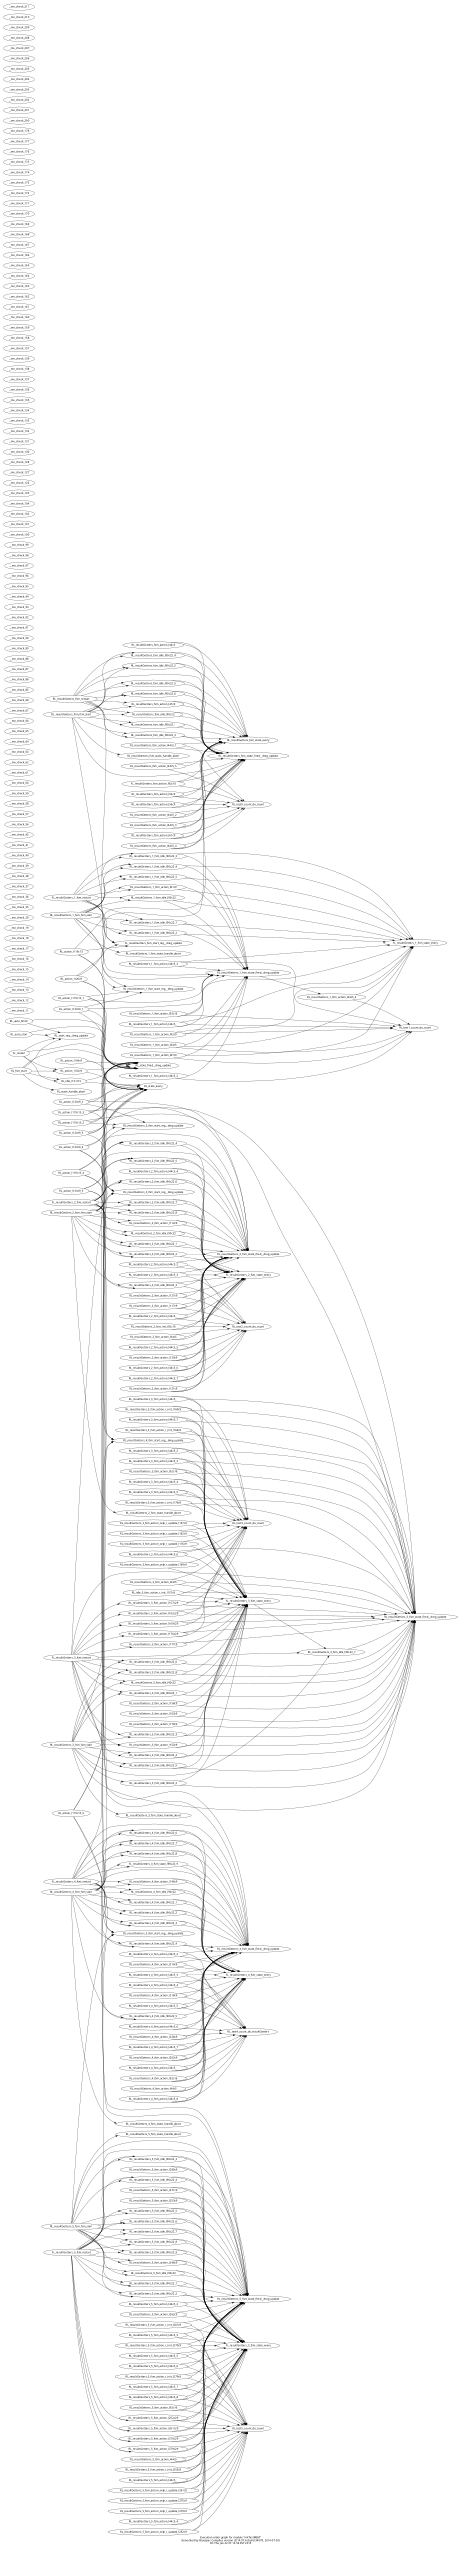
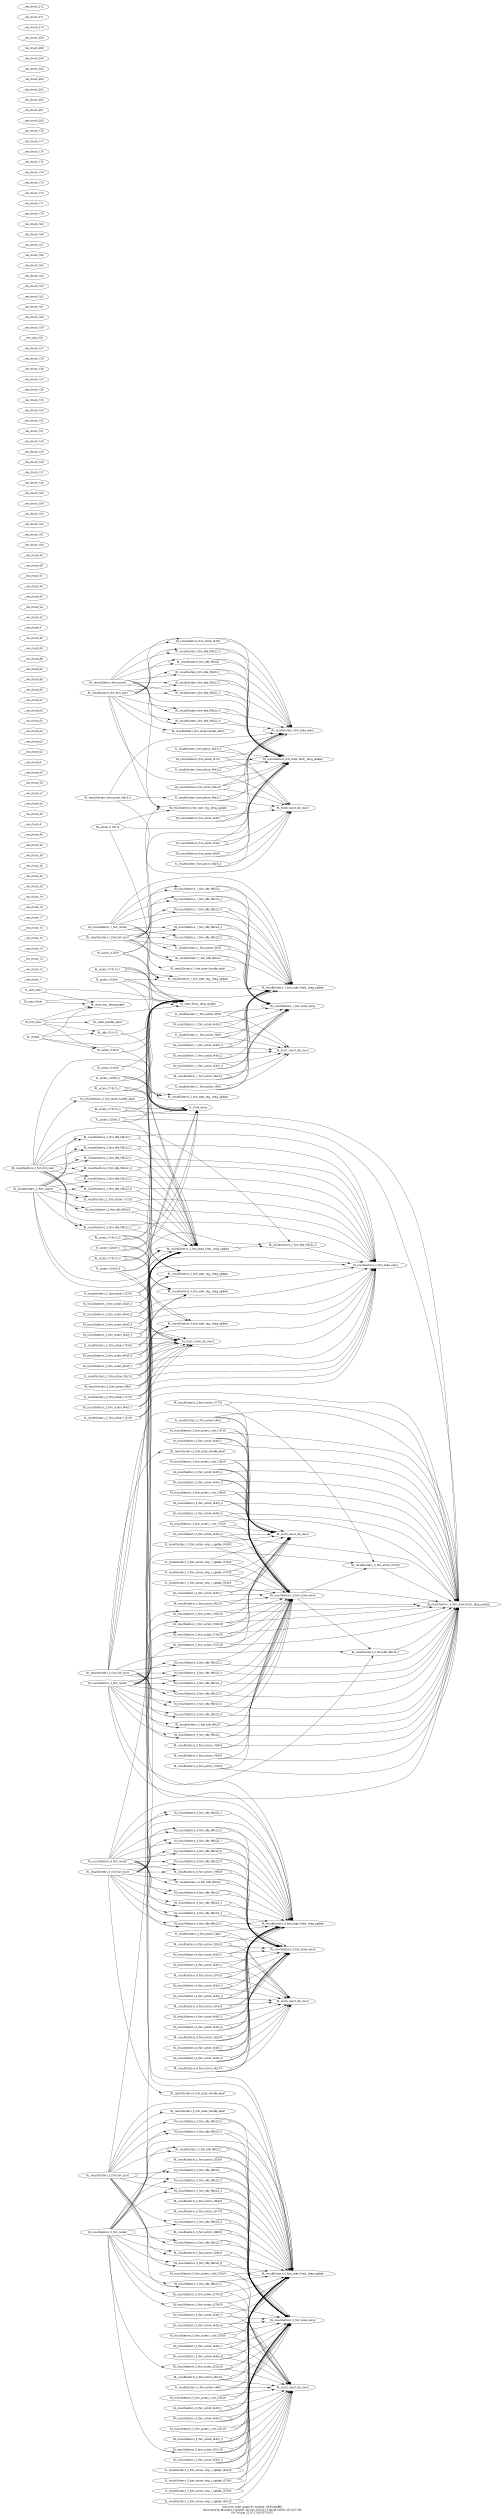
node "__me_check_212": added
node "__me_check_207": removed
node "__me_check_158": label "__me_check_158" -> "__me_ovlp_158"
node "__me_check_134": removed
node "__me_check_129": added
node "__me_check_103": added
node "__me_check_93": removed
node "__me_check_68": removed
edge "RL_resultGetters_fsm_action_l44c5_2" -> "RL_resultGetters_fsm_state_fired__dreg_update": now "RL_resultGetters_fsm_action_l44c5_2" -> "RL_resultGetters_fsm_action_l44c5_1"
edge "RL_resultGetters_fsm_action_l56c9" -> "RL_resultGetters_fsm_state_every": removed
edge "RL_resultGetters_fsm_action_l44c5_4" -> "RL_resultGetters_fsm_state_every": removed
node "__me_check_58": removed
edge "RL_resultGetters_fsm_action_l44c5" -> "RL_test0_count_do_count": added
node "__me_check_37": removed
edge "RL_resultGetters_1_fsm_state_fired__dreg_update" -> "RL_resultGetters_1_fsm_action_l44c5_4": reversed
edge "RL_action_l119c13" -> "RL_state_every": removed
edge "RL_resultGetters_2_fsm_restart" -> "RL_resultGetters_2_fsm_start_reg__dreg_update": removed
edge "RL_resultGetters_2_fsm_idle_l90c22_6" -> "RL_resultGetters_2_fsm_state_fired__dreg_update": reversed
edge "RL_resultGetters_2_fsm_idle_l90c22_3" -> "RL_test2_count_do_count": now "RL_resultGetters_2_fsm_action_l44c5_4" -> "RL_test2_count_do_count"
node "RL_resultGetters_2_fsm_init_l92c16": label "RL_resultGetters_2_fsm_init_l92c16" -> "RL_resultGetters_2_fsm_action_l92c16"
node "RL_idle_3_fsm_action_r_init_l157c9": label "RL_idle_3_fsm_action_r_init_l157c9" -> "RL_resultGetters_3_fsm_action_r_init_l157c9"
edge "RL_resultGetters_3_fsm_restart" -> "RL_resultGetters_3_fsm_action_l177c9": now "RL_resultGetters_3_fsm_restart" -> "RL_resultGetters_3_fsm_idle_l90c22_2"
edge "RL_resultGetters_3_fsm_action_l152c9" -> "RL_resultGetters_3_fsm_state_every": reversed
node "RL_resultGetters_4_fsm_state_l90c22_9": label "RL_resultGetters_4_fsm_state_l90c22_9" -> "RL_resultGetters_4_fsm_idle_l90c22_9"
edge "RL_resultGetters_4_fsm_idle_l90c22_5" -> "RL_resultGetters_4_fsm_state_fired__dreg_update": added
edge "RL_resultGetters_4_fsm_idle_l90c22_2" -> "RL_resultGetters_4_fsm_state_every": removed
node "RL_test4_count_do_resultGetters": label "RL_test4_count_do_resultGetters" -> "RL_test4_count_do_count"
edge "RL_resultGetters_5_fsm_restart" -> "RL_resultGetters_5_fsm_idle_l90c22_6": removed
edge "RL_resultGetters_5_fsm_idle_l90c22_5" -> "RL_resultGetters_5_fsm_state_every": now "RL_resultGetters_5_fsm_idle_l90c22_5" -> "RL_test5_count_do_count"
edge "RL_resultGetters_5_fsm_action_l44c5_4" -> "RL_resultGetters_5_fsm_state_fired__dreg_update": added
edge "RL_resultGetters_5_fsm_action_l270c29" -> "RL_resultGetters_5_fsm_state_every": removed
edge "RL_resultGetters_5_fsm_action_l44c5_2" -> "RL_test5_count_do_count": added
edge "RL_resultGetters_5_fsm_action_ovlp_r_update_l261c9" -> "RL_resultGetters_5_fsm_state_every": removed
